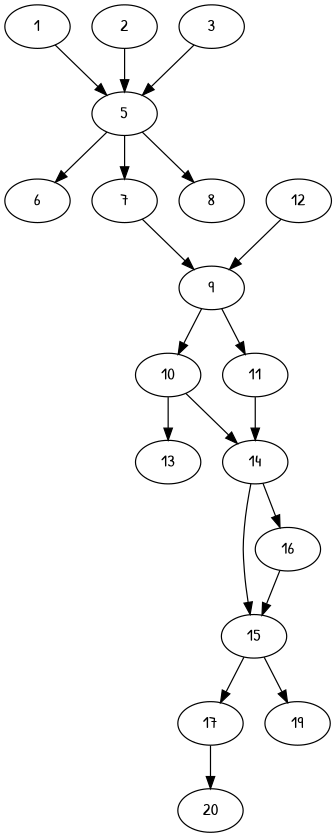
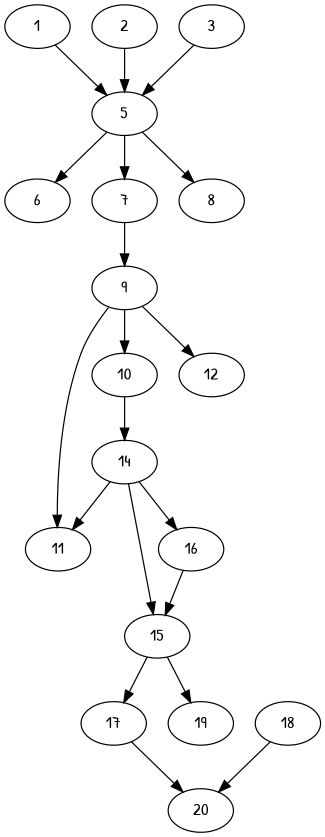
edge "12" -> "9": reversed
edge "11" -> "14": reversed
node "13": removed
node "18": added
